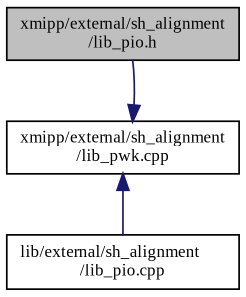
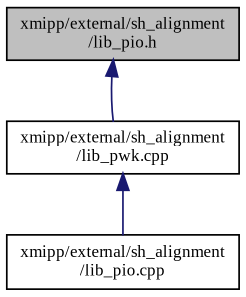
edge "xmipp/external/sh_alignment /lib_pio.h" -> "xmipp/external/sh_alignment /lib_pwk.cpp": reversed
node "lib/external/sh_alignment /lib_pio.cpp": label "lib/external/sh_alignment /lib_pio.cpp" -> "xmipp/external/sh_alignment /lib_pio.cpp"
